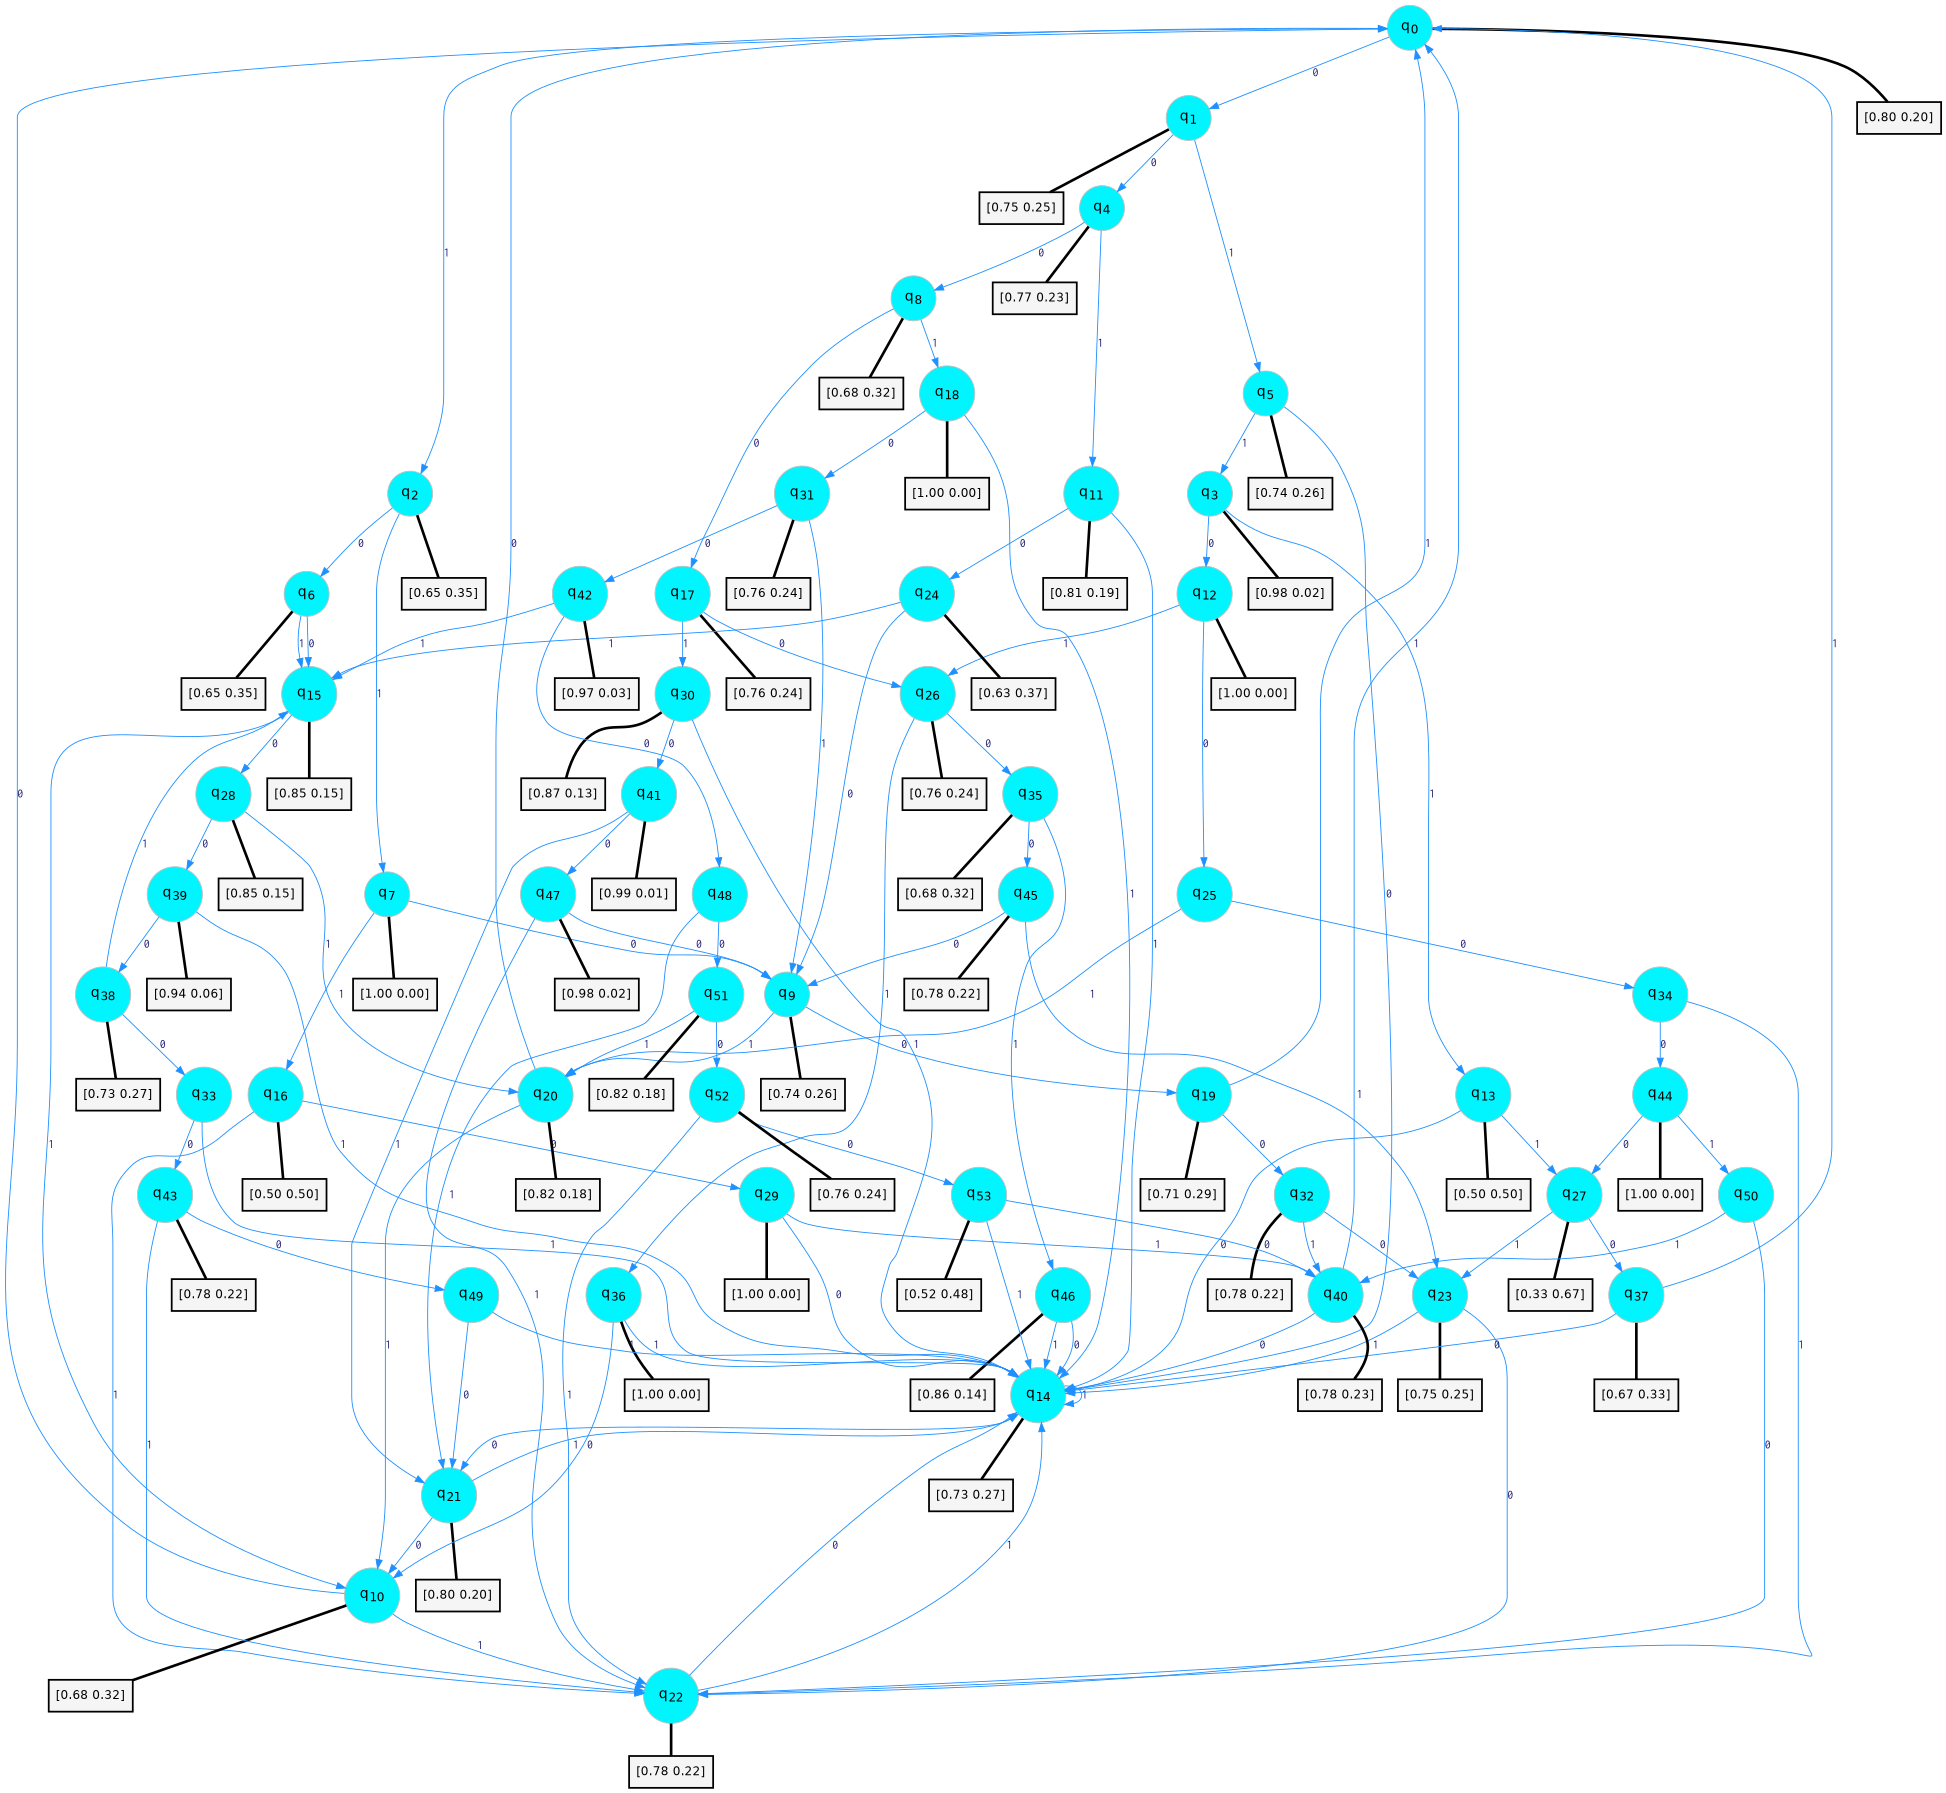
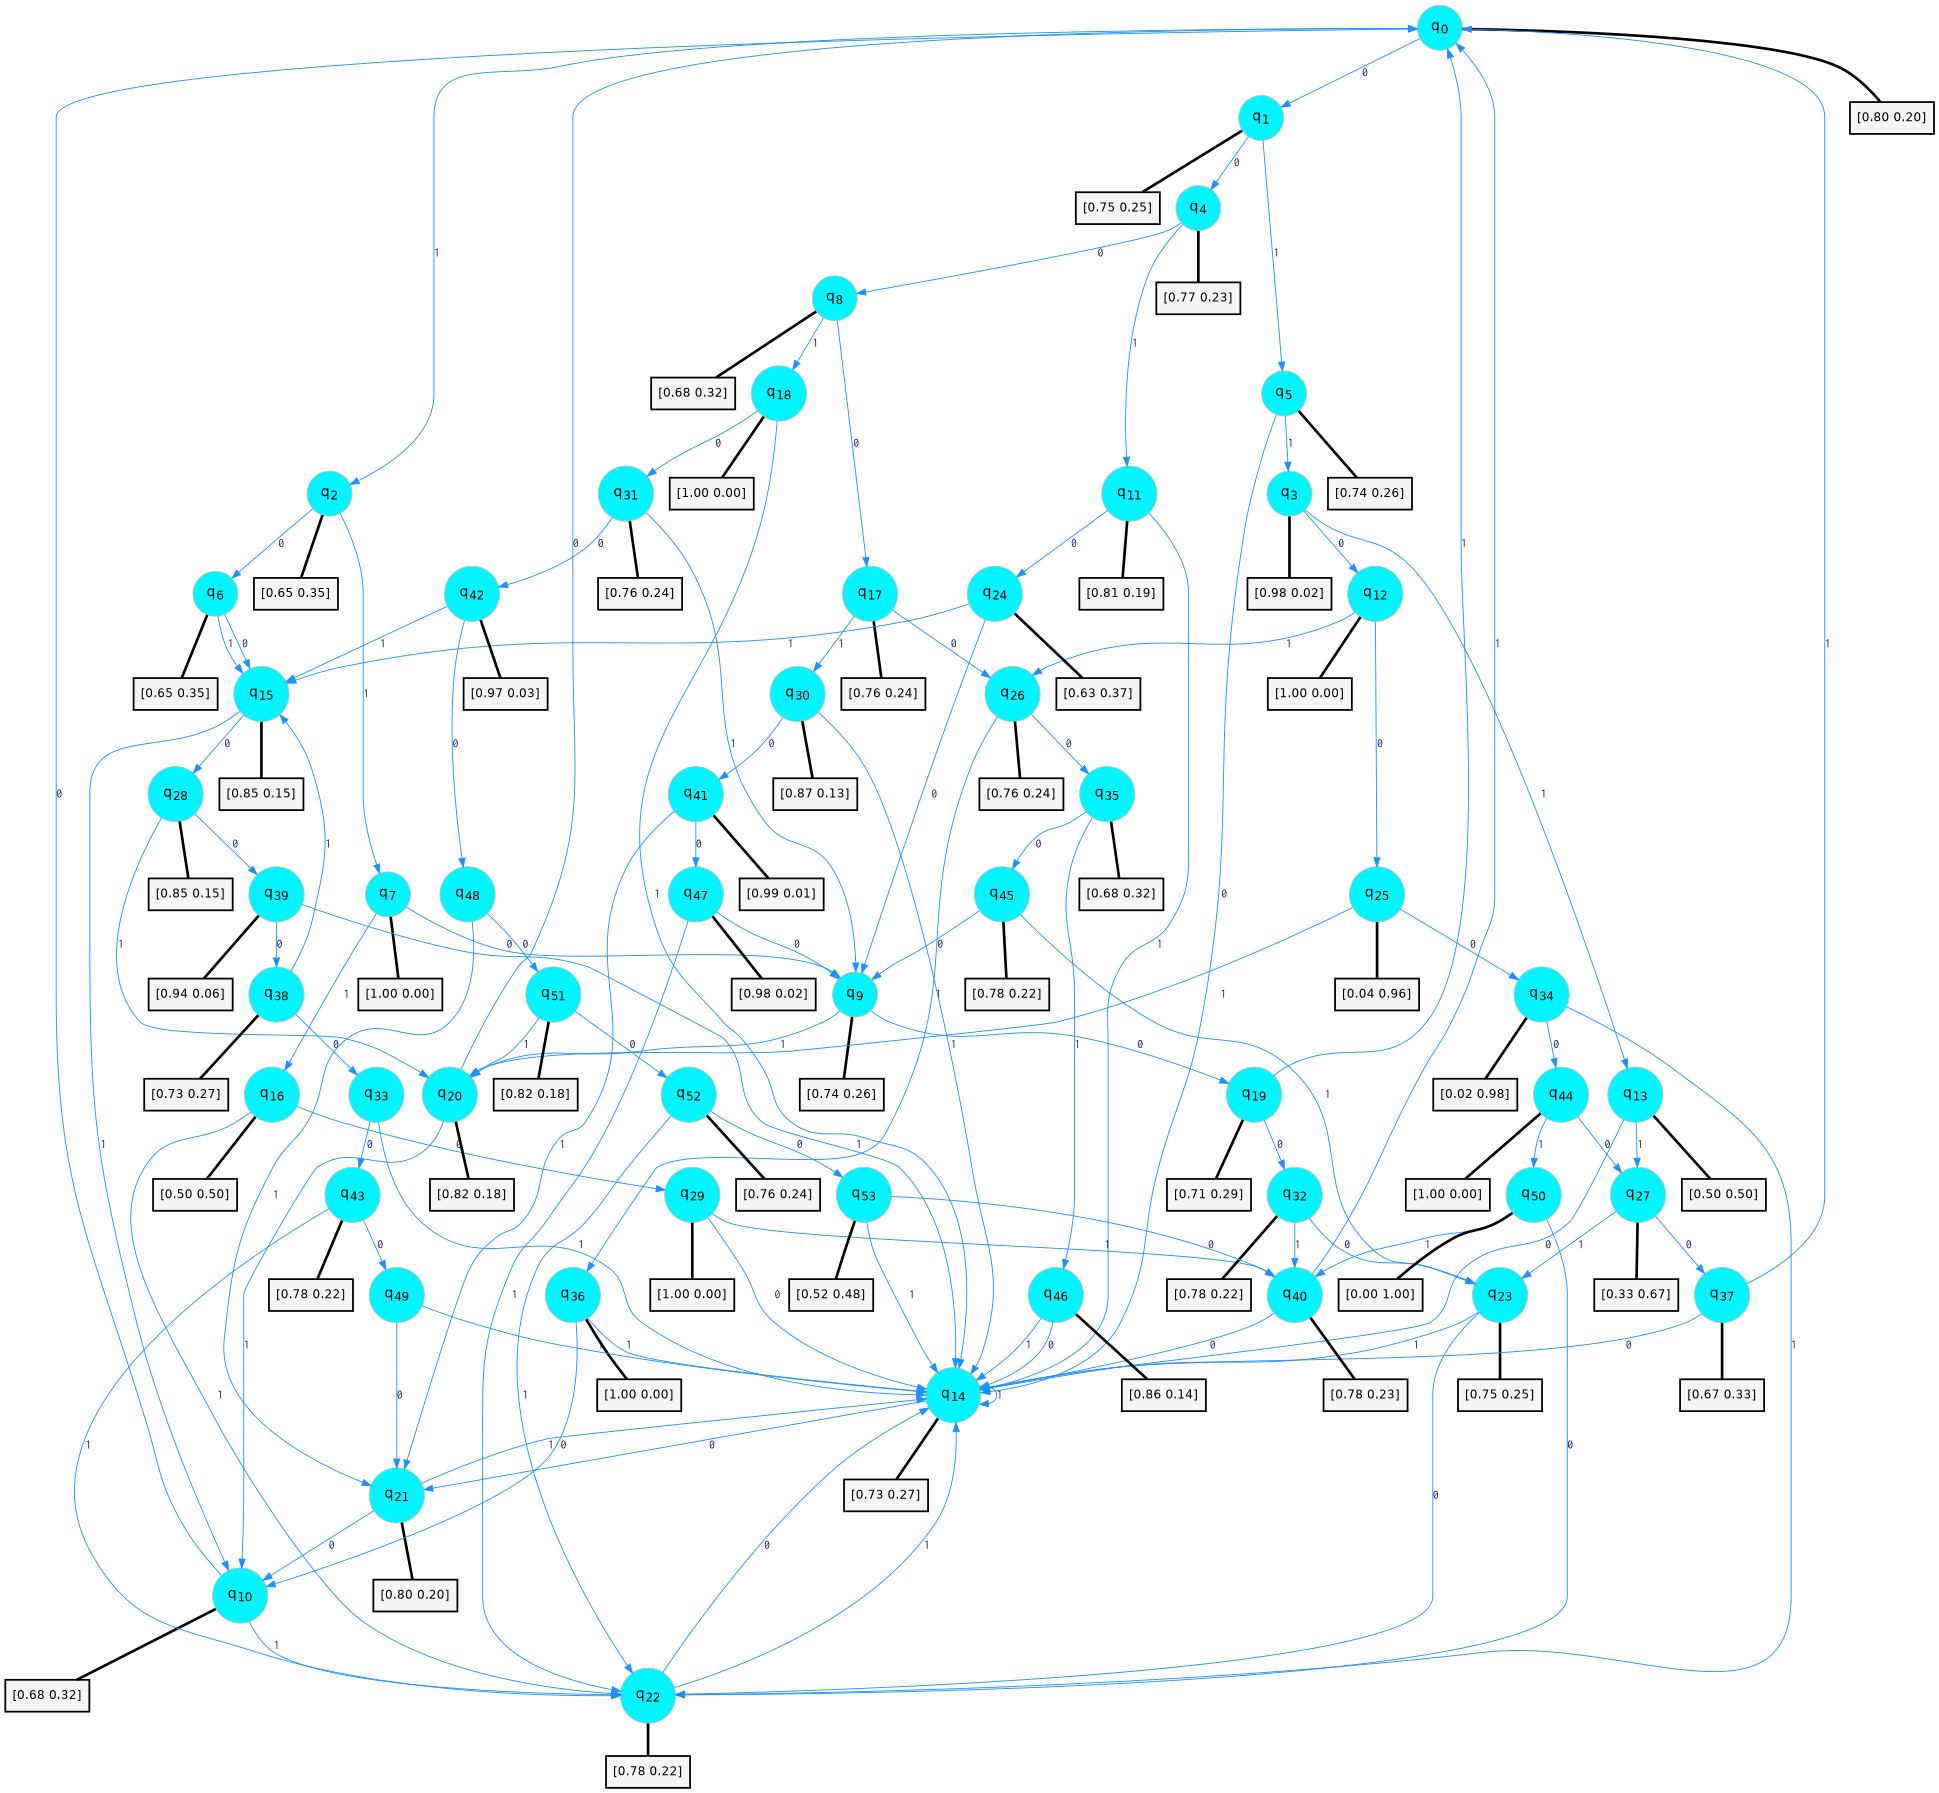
node "[0.04 0.96]": added
node "[0.02 0.98]": added
node "[0.00 1.00]": added
